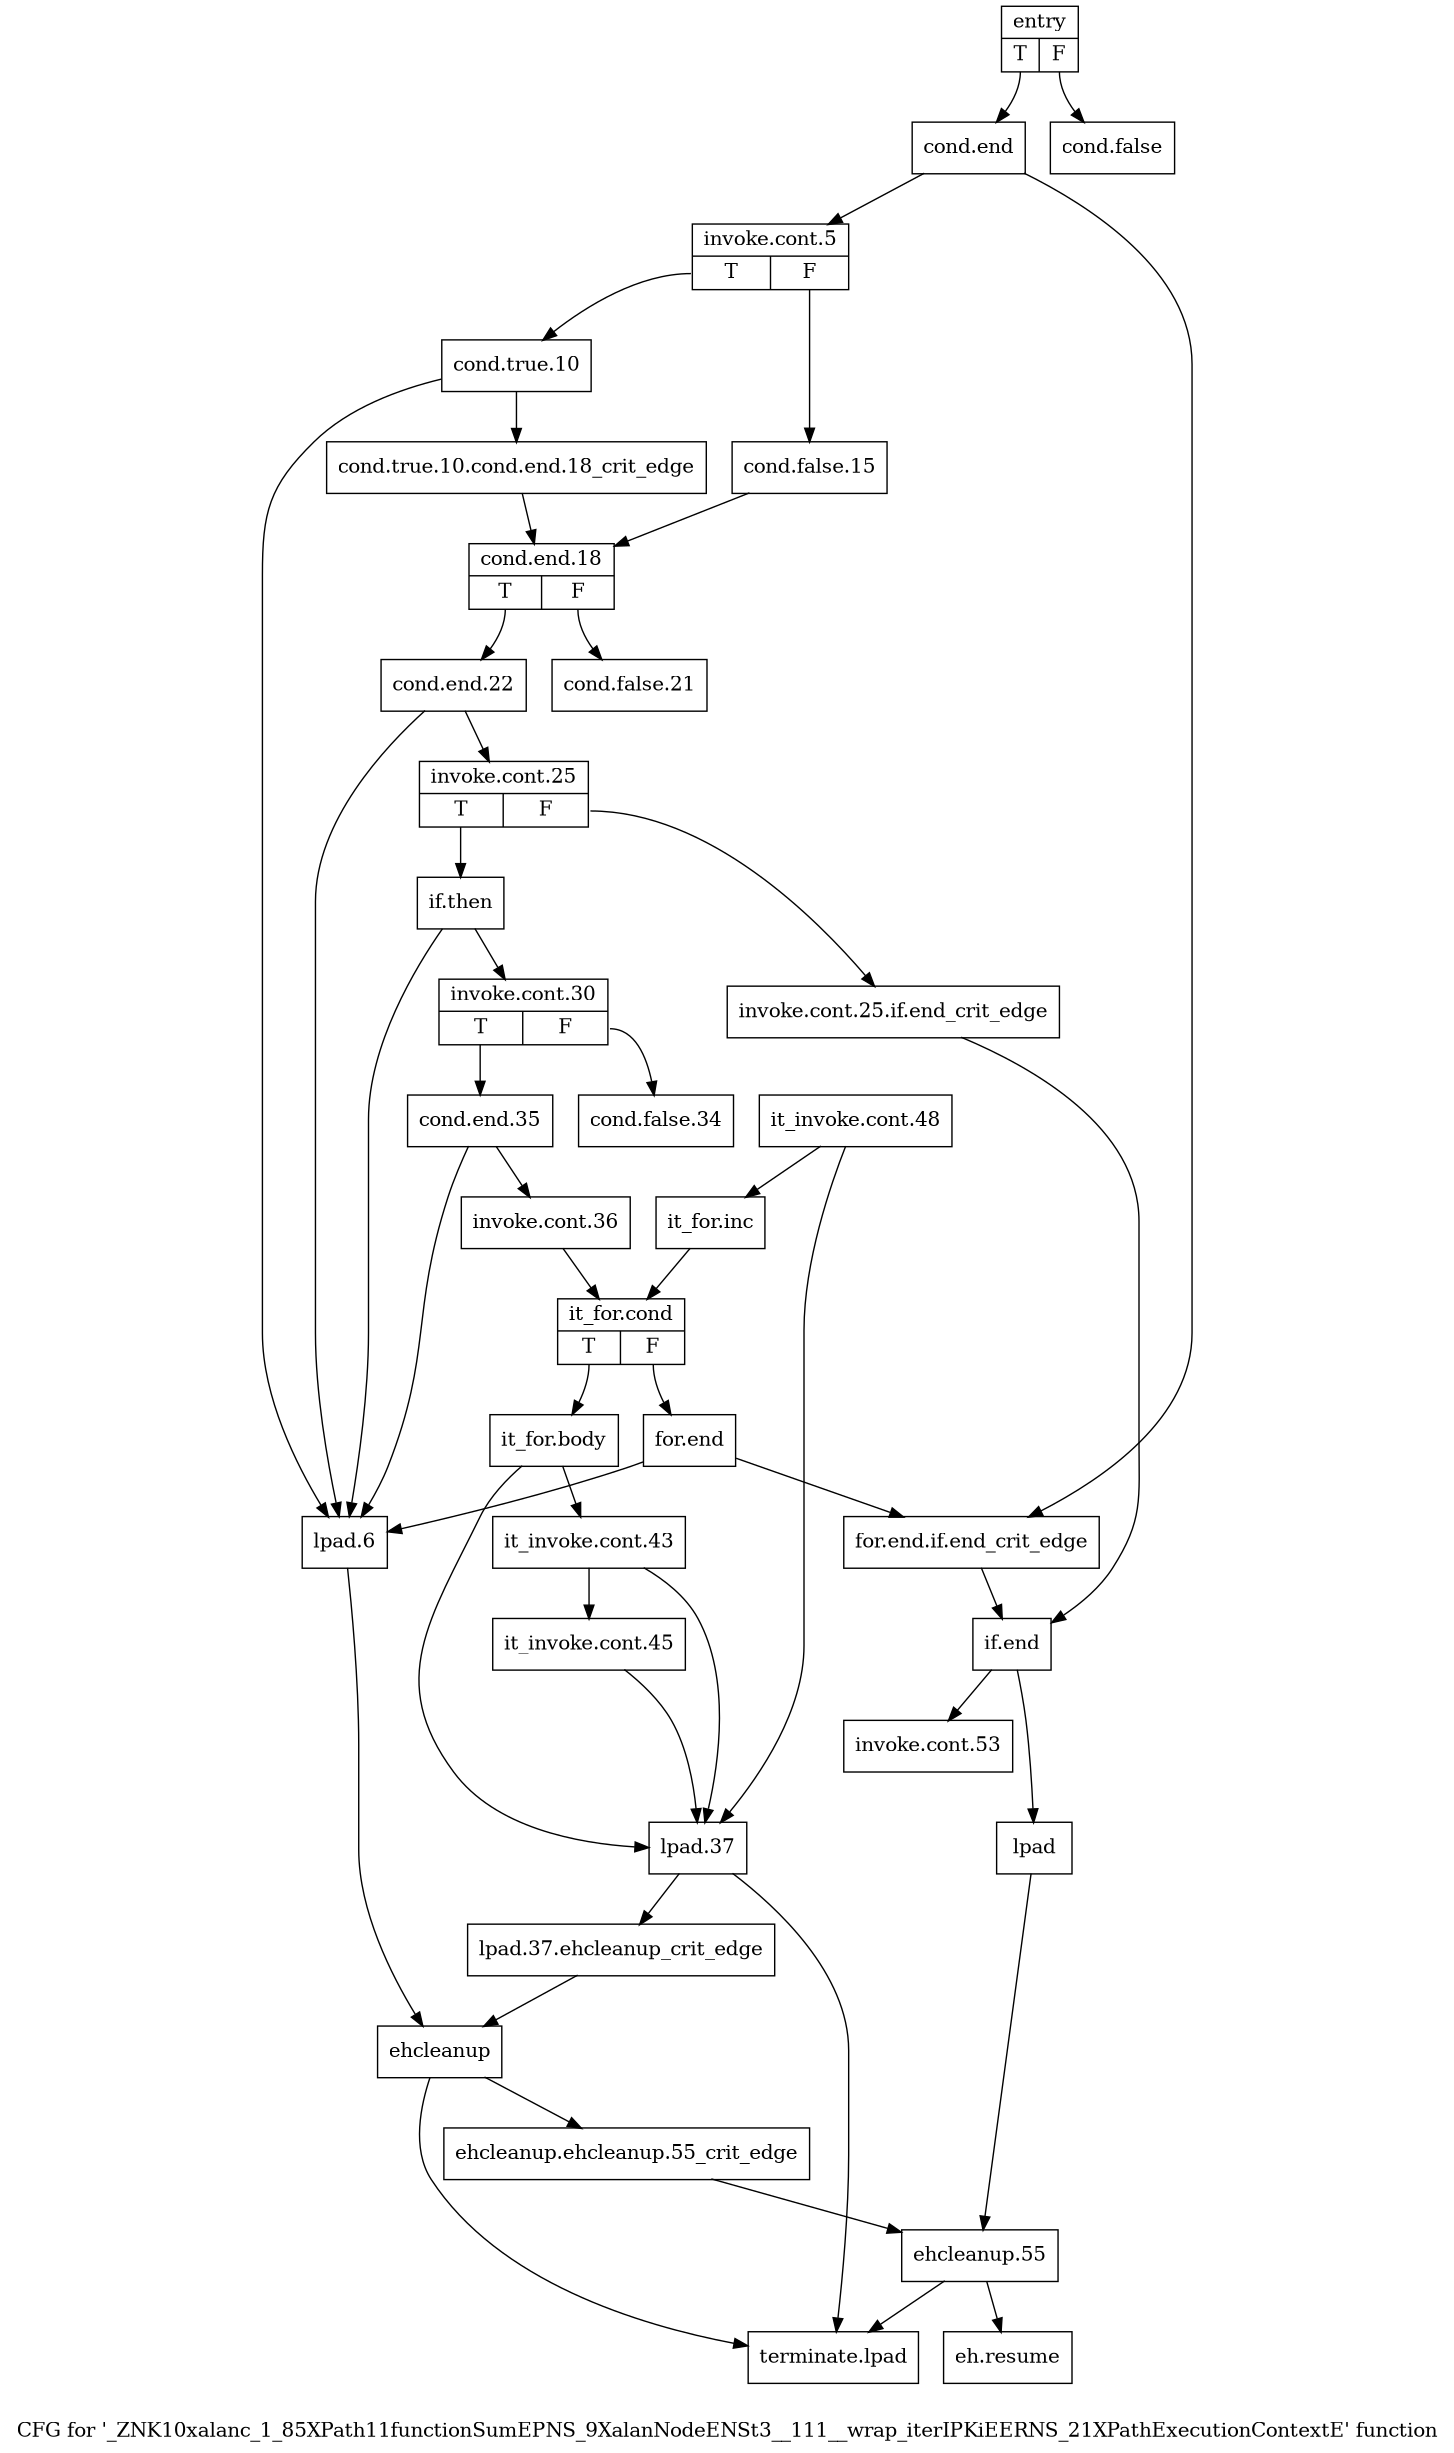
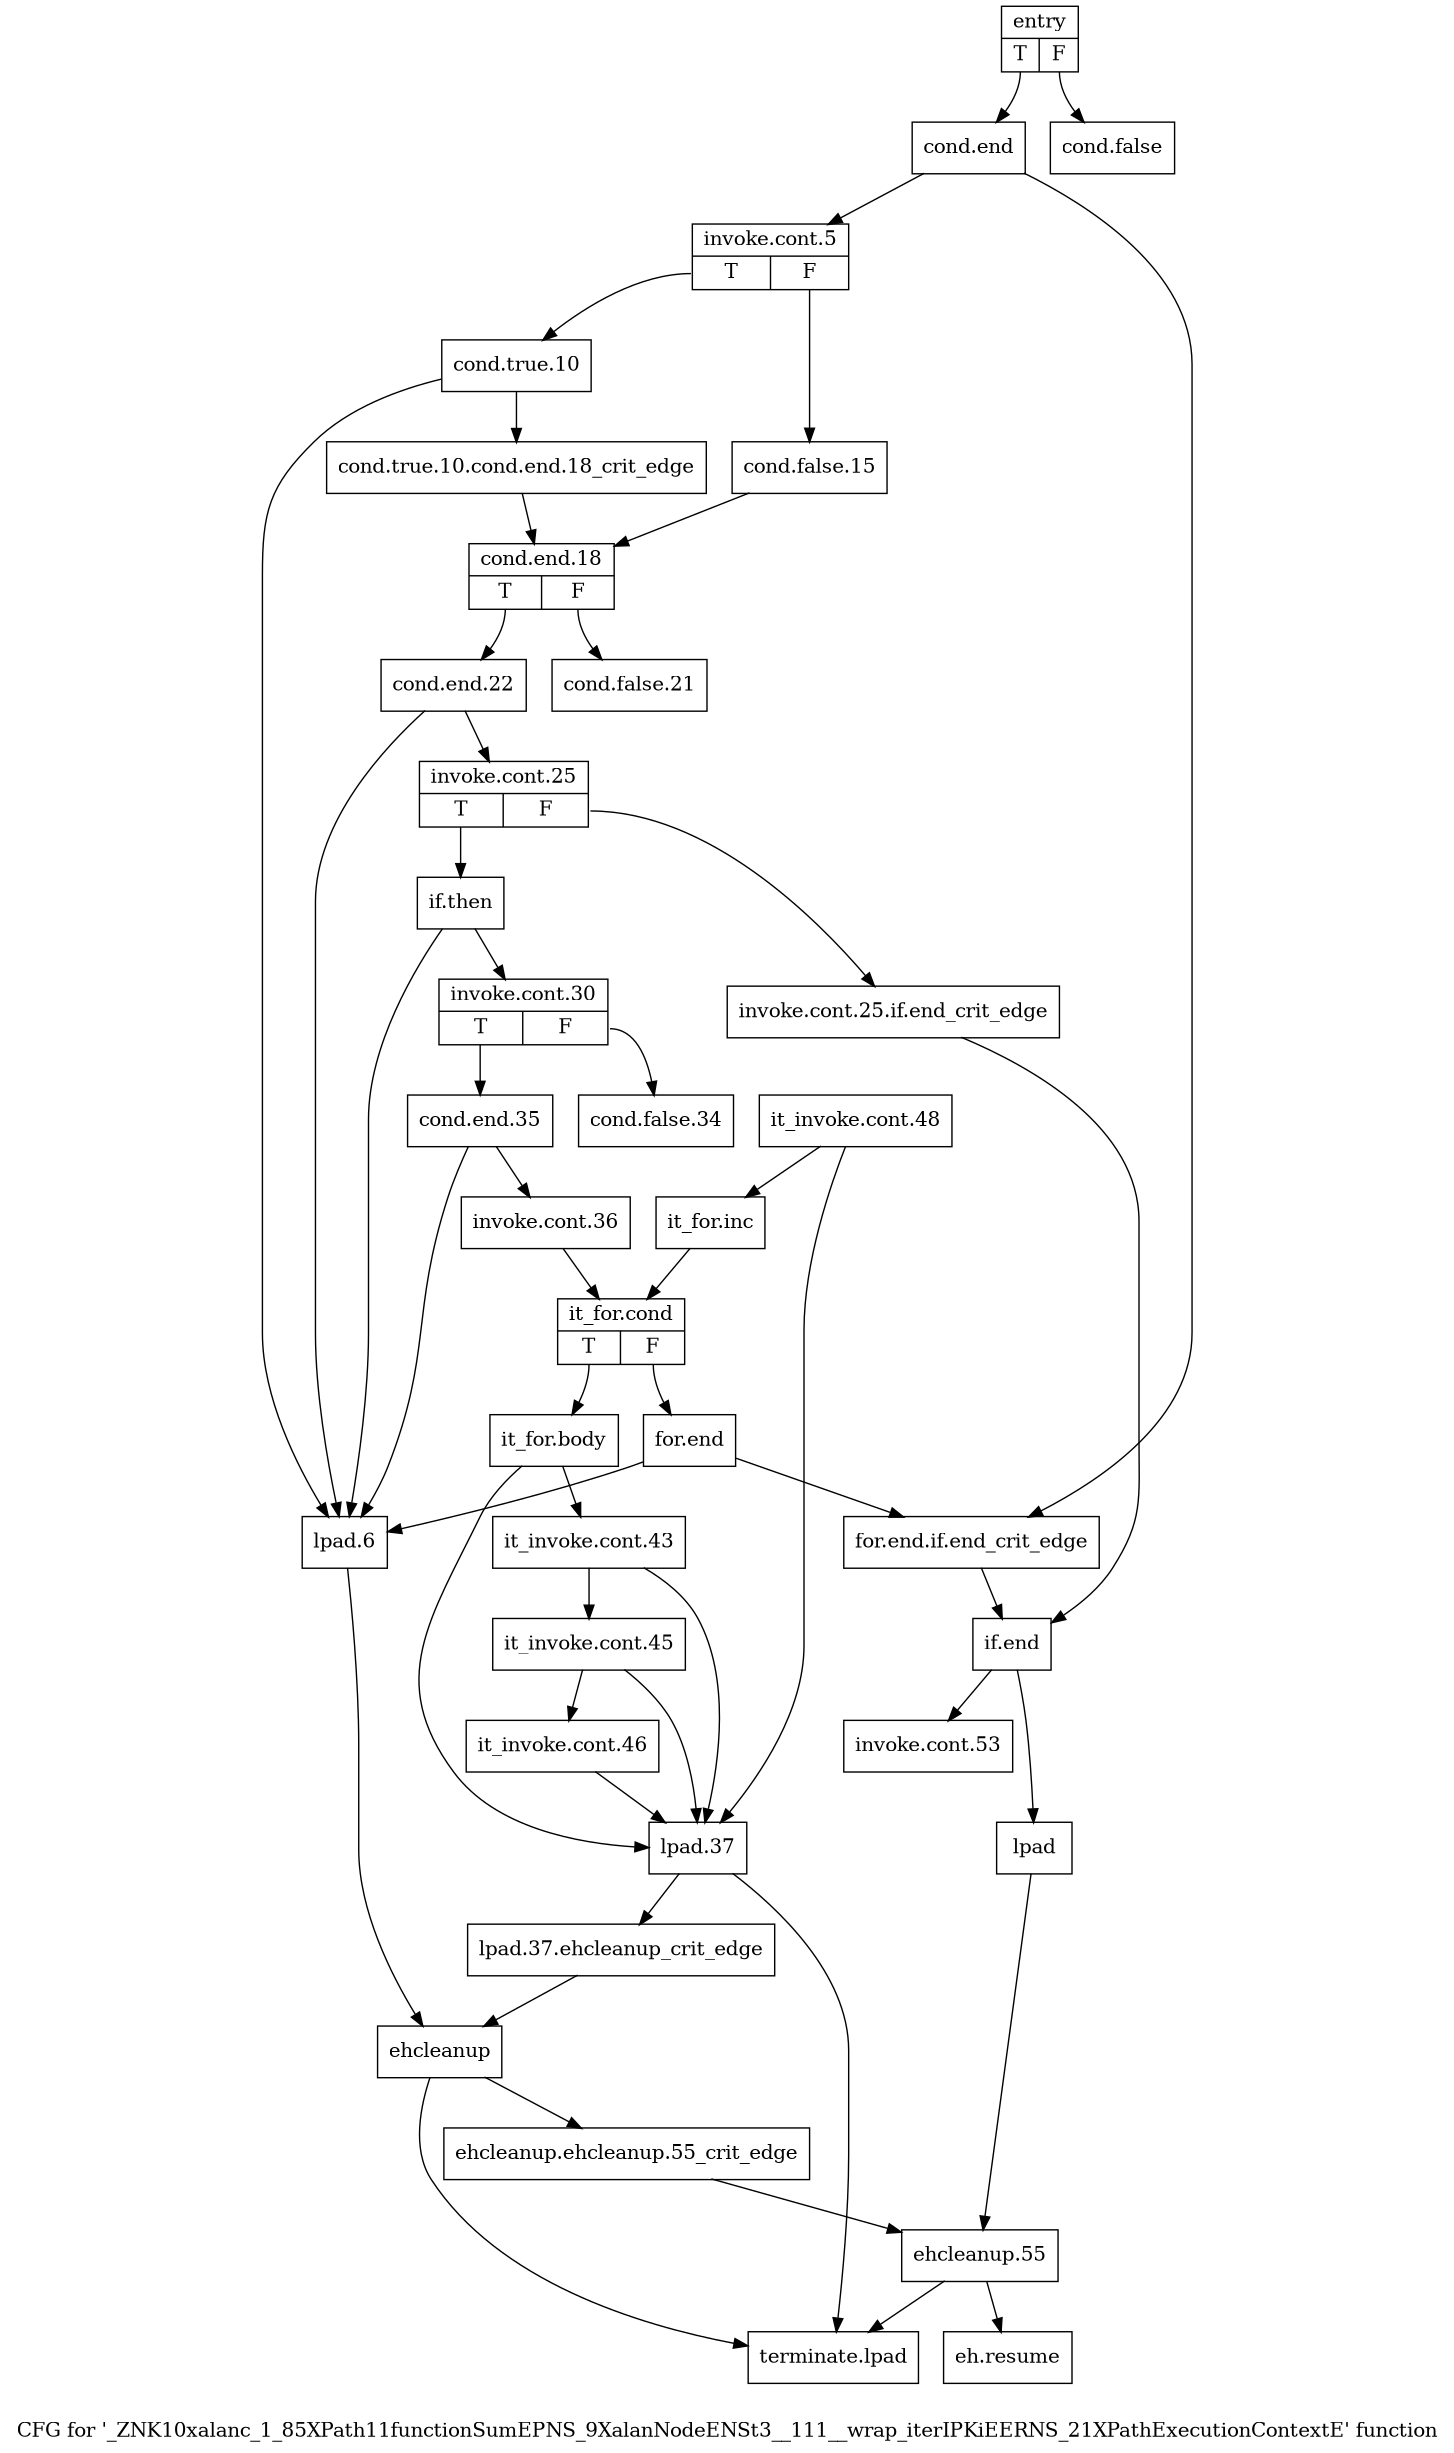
node "it_invoke.cont.46": added
